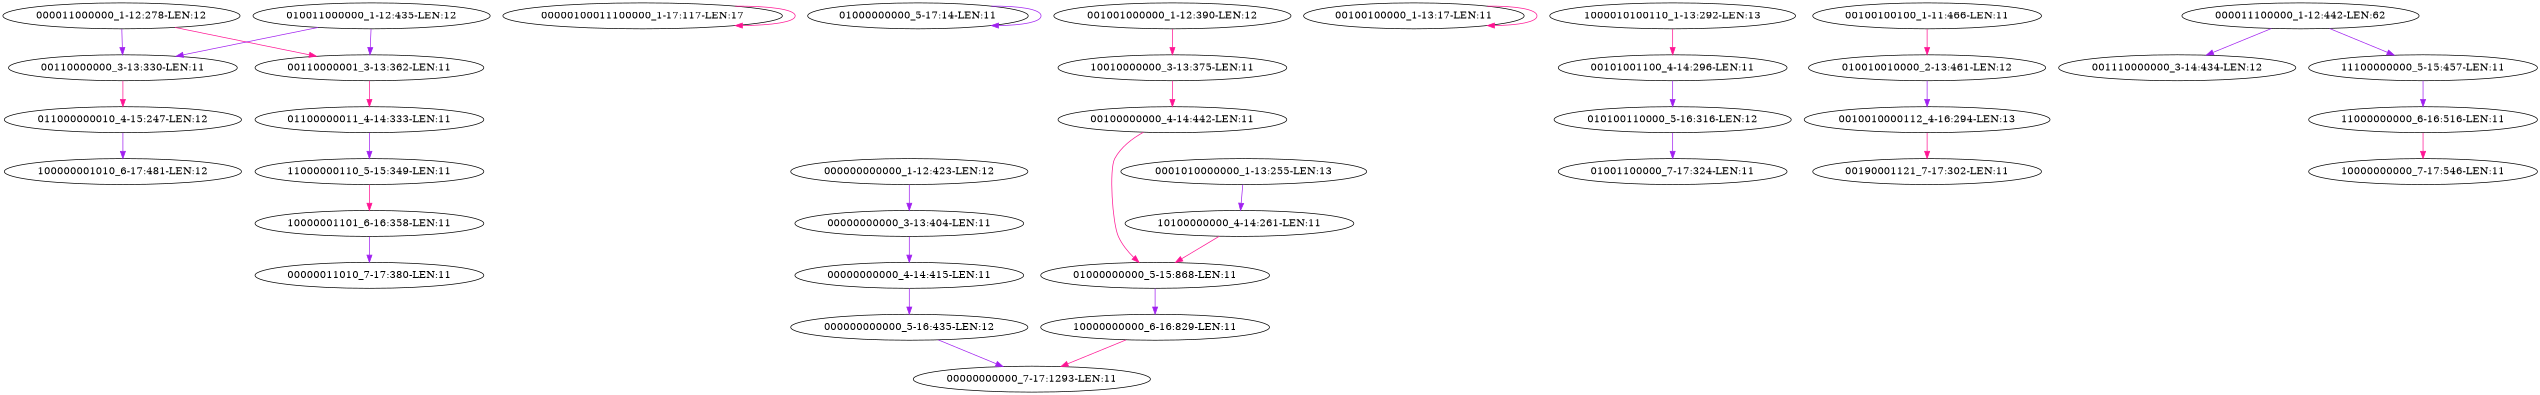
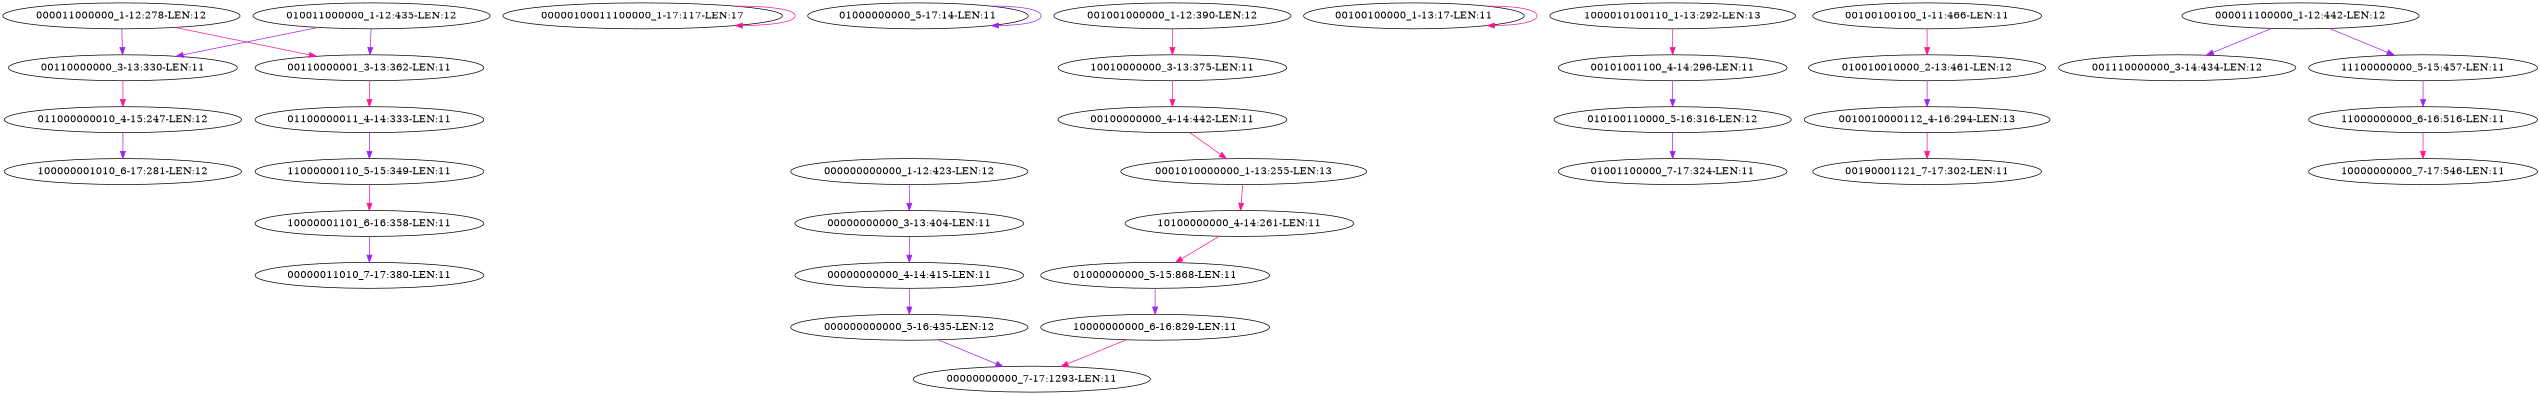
node "000011100000_1-12:442-LEN:62": label "000011100000_1-12:442-LEN:62" -> "000011100000_1-12:442-LEN:12"
node "100000001010_6-17:481-LEN:12": label "100000001010_6-17:481-LEN:12" -> "100000001010_6-17:281-LEN:12"
edge "00100000000_4-14:442-LEN:11" -> "01000000000_5-15:868-LEN:11": now "00100000000_4-14:442-LEN:11" -> "0001010000000_1-13:255-LEN:13"
edge "0001010000000_1-13:255-LEN:13" -> "10100000000_4-14:261-LEN:11": color purple -> deeppink
